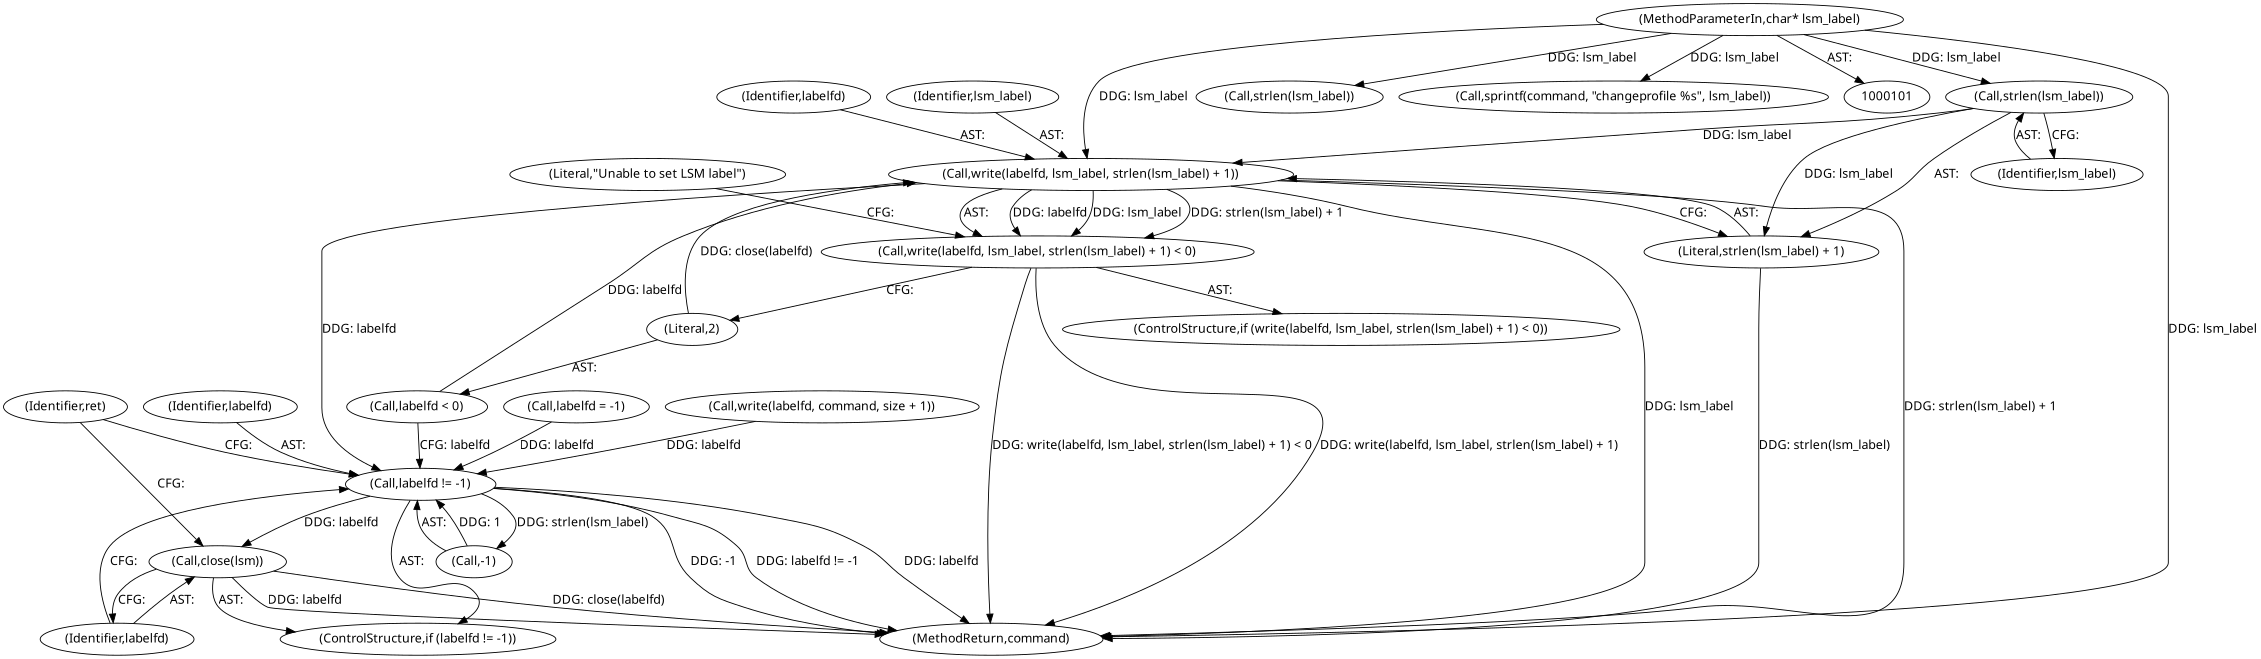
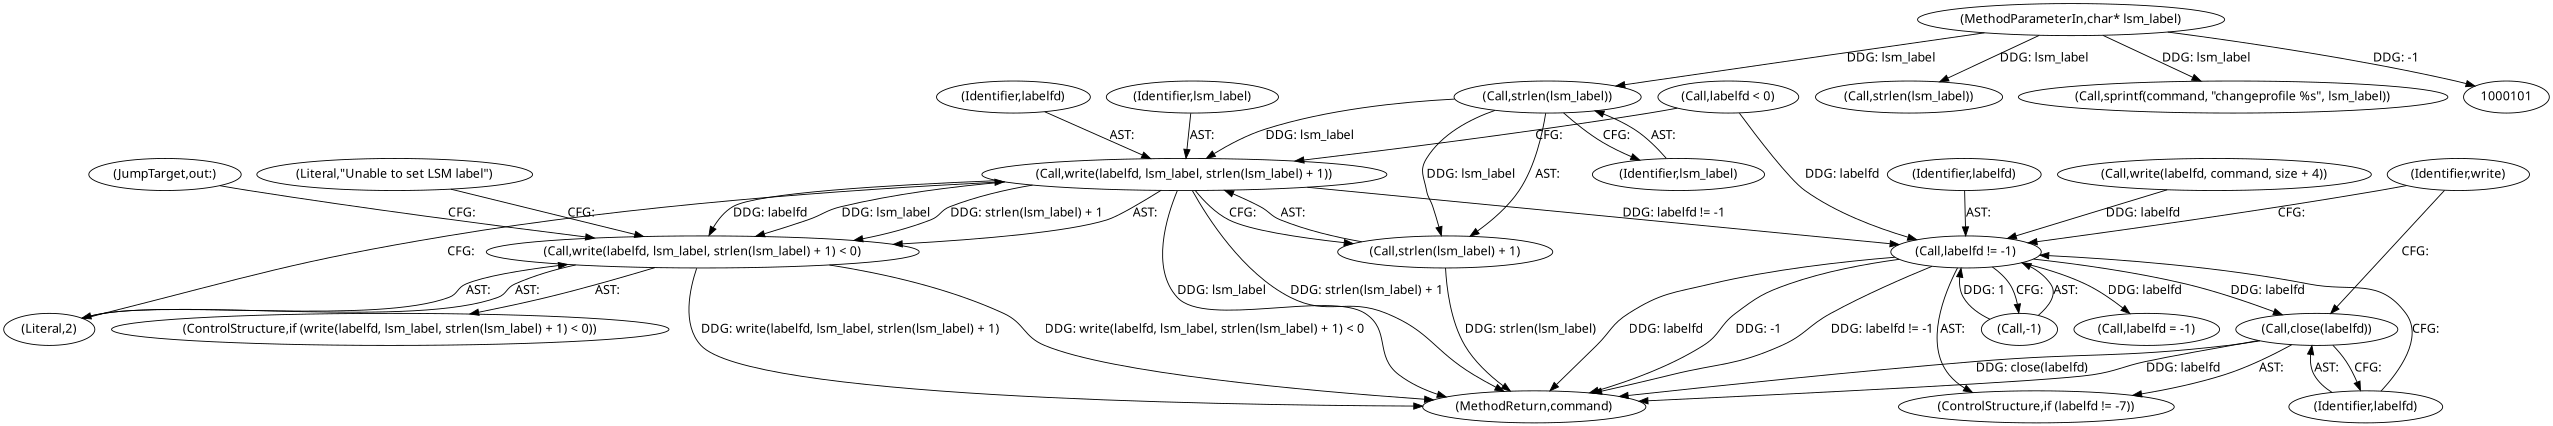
edge "(MethodParameterIn,char* lsm_label)" -> "(Call,write(labelfd, lsm_label, strlen(lsm_label) + 1))": removed, label "DDG: lsm_label"
edge "(MethodParameterIn,char* lsm_label)" -> "1000101": label "AST: " -> "DDG: -1"
node "(JumpTarget,out:)": added
edge "(Literal,2)" -> "(Call,write(labelfd, lsm_label, strlen(lsm_label) + 1))": label "DDG: close(labelfd)" -> "CFG: "
node "(Literal,strlen(lsm_label) + 1)": label "(Literal,strlen(lsm_label) + 1)" -> "(Call,strlen(lsm_label) + 1)"
edge "(Call,labelfd < 0)" -> "(Call,write(labelfd, lsm_label, strlen(lsm_label) + 1))": label "DDG: labelfd" -> "CFG: "
edge "(Call,write(labelfd, lsm_label, strlen(lsm_label) + 1) < 0)" -> "(Literal,2)": label "CFG: " -> "AST: "
edge "(Call,write(labelfd, lsm_label, strlen(lsm_label) + 1))" -> "(Call,labelfd != -1)": label "DDG: labelfd" -> "DDG: labelfd != -1"
edge "(Literal,2)" -> "(Call,labelfd < 0)": now "(Literal,2)" -> "(Call,write(labelfd, lsm_label, strlen(lsm_label) + 1) < 0)"
node "(Identifier,ret)": label "(Identifier,ret)" -> "(Identifier,write)"
node "(Call,write(labelfd, command, size + 1))": label "(Call,write(labelfd, command, size + 1))" -> "(Call,write(labelfd, command, size + 4))"
edge "(Call,labelfd = -1)" -> "(Call,labelfd != -1)": reversed
edge "(Call,labelfd < 0)" -> "(Call,labelfd != -1)": label "CFG: labelfd" -> "DDG: labelfd"
edge "(Call,labelfd != -1)" -> "(Call,-1)": label "DDG: strlen(lsm_label)" -> "CFG: "
node "(Call,close(lsm))": label "(Call,close(lsm))" -> "(Call,close(labelfd))"
edge "(MethodParameterIn,char* lsm_label)" -> "(MethodReturn,command)": removed, label "DDG: lsm_label"
node "(ControlStructure,if (labelfd != -1))": label "(ControlStructure,if (labelfd != -1))" -> "(ControlStructure,if (labelfd != -7))"
